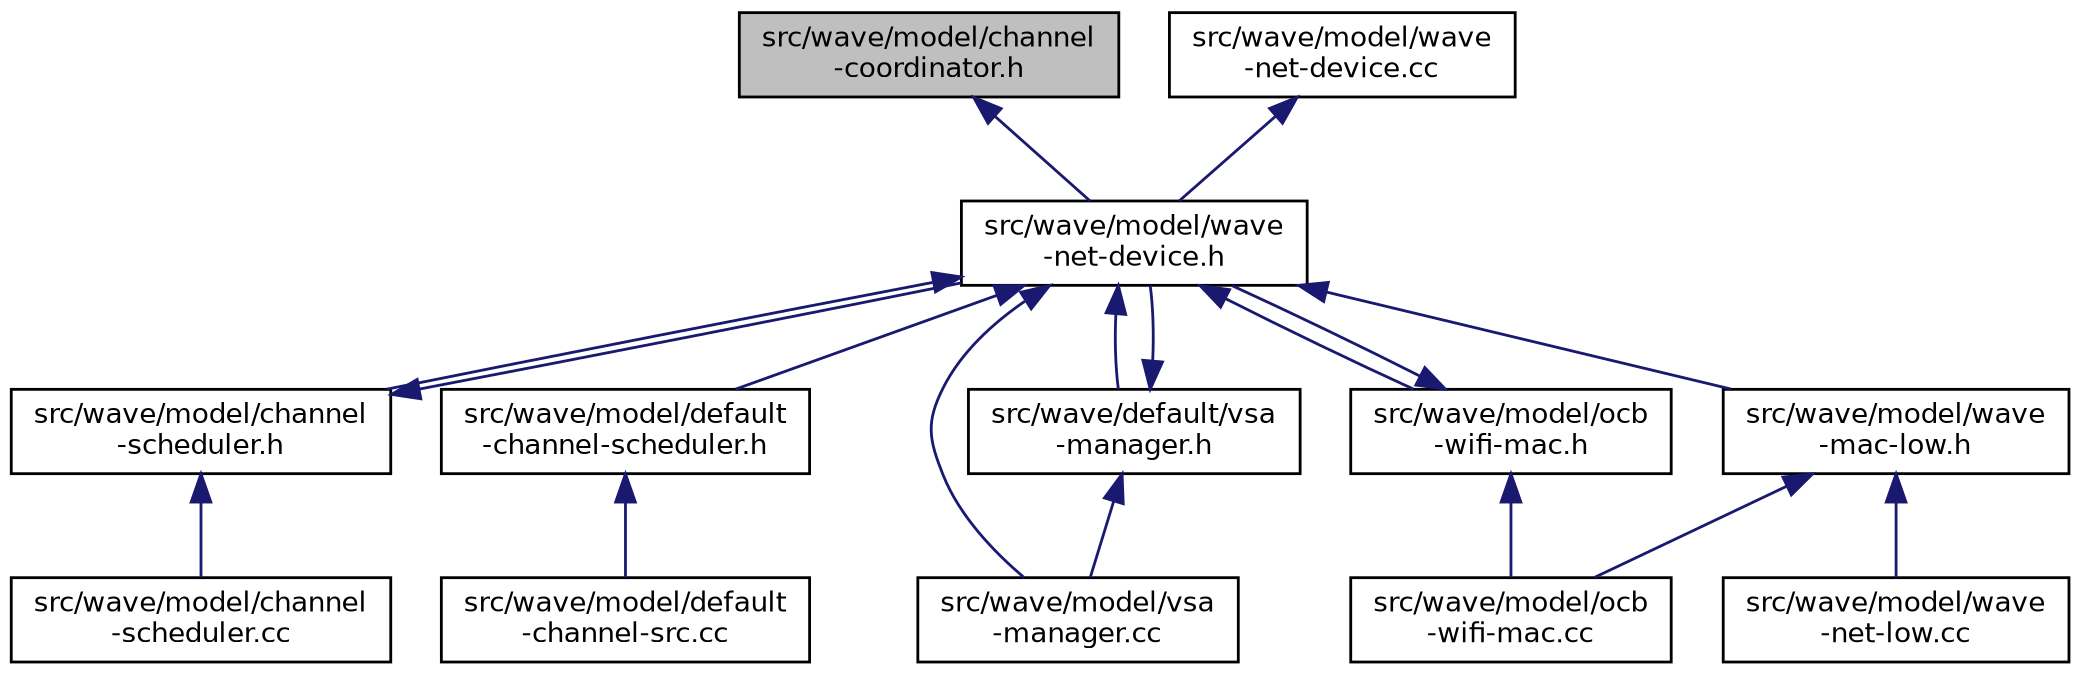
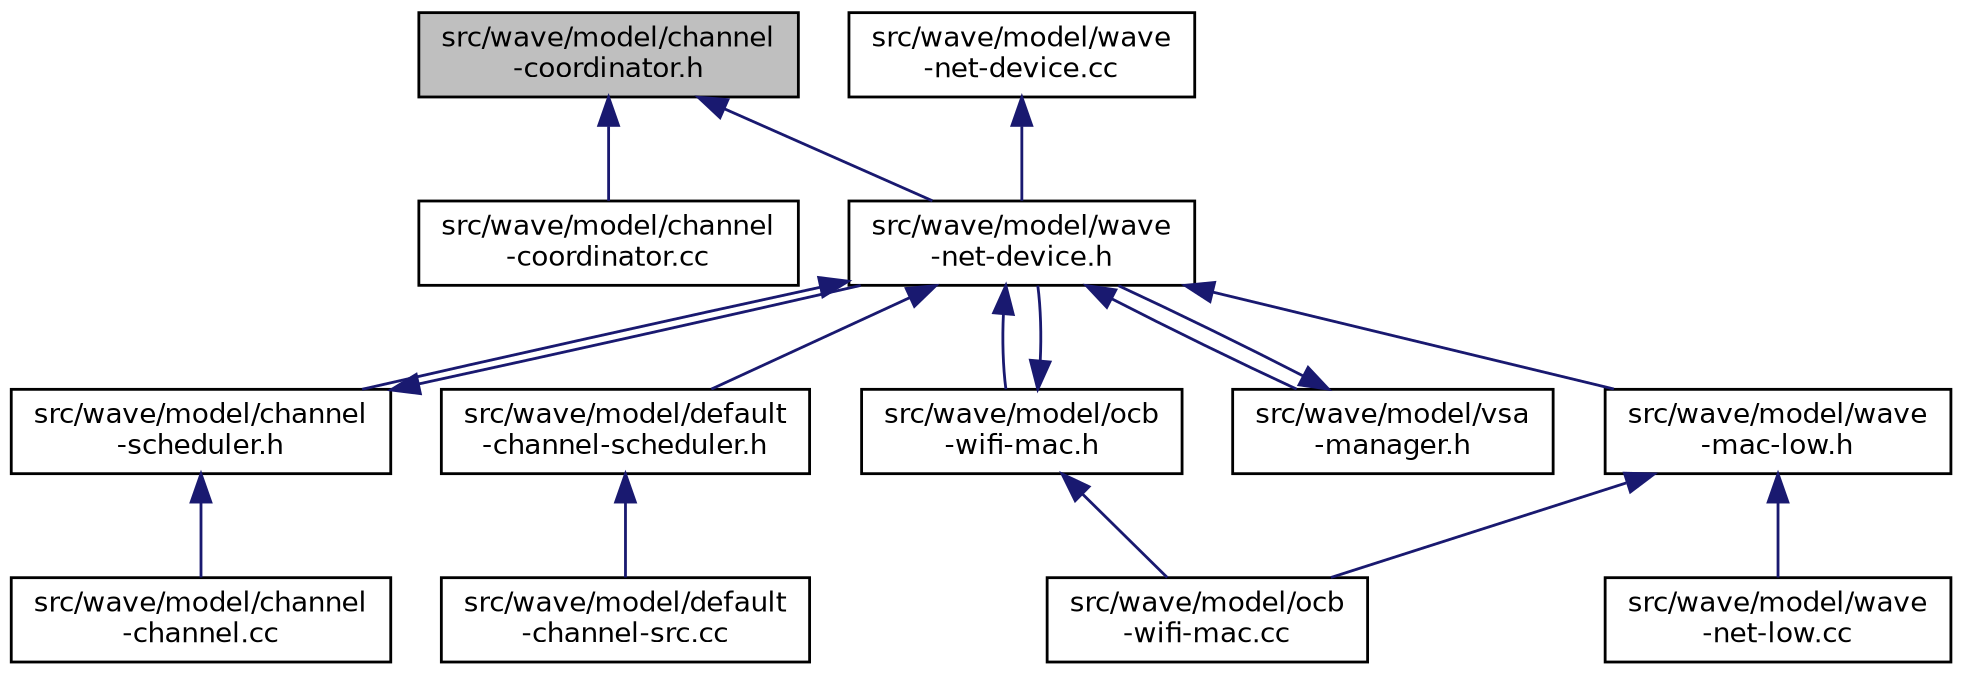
node "src/wave/model/channel -coordinator.cc": added
node "src/wave/default/vsa -manager.h": label "src/wave/default/vsa -manager.h" -> "src/wave/model/vsa -manager.h"
node "src/wave/model/channel -scheduler.cc": label "src/wave/model/channel -scheduler.cc" -> "src/wave/model/channel -channel.cc"
node "src/wave/model/vsa -manager.cc": removed
